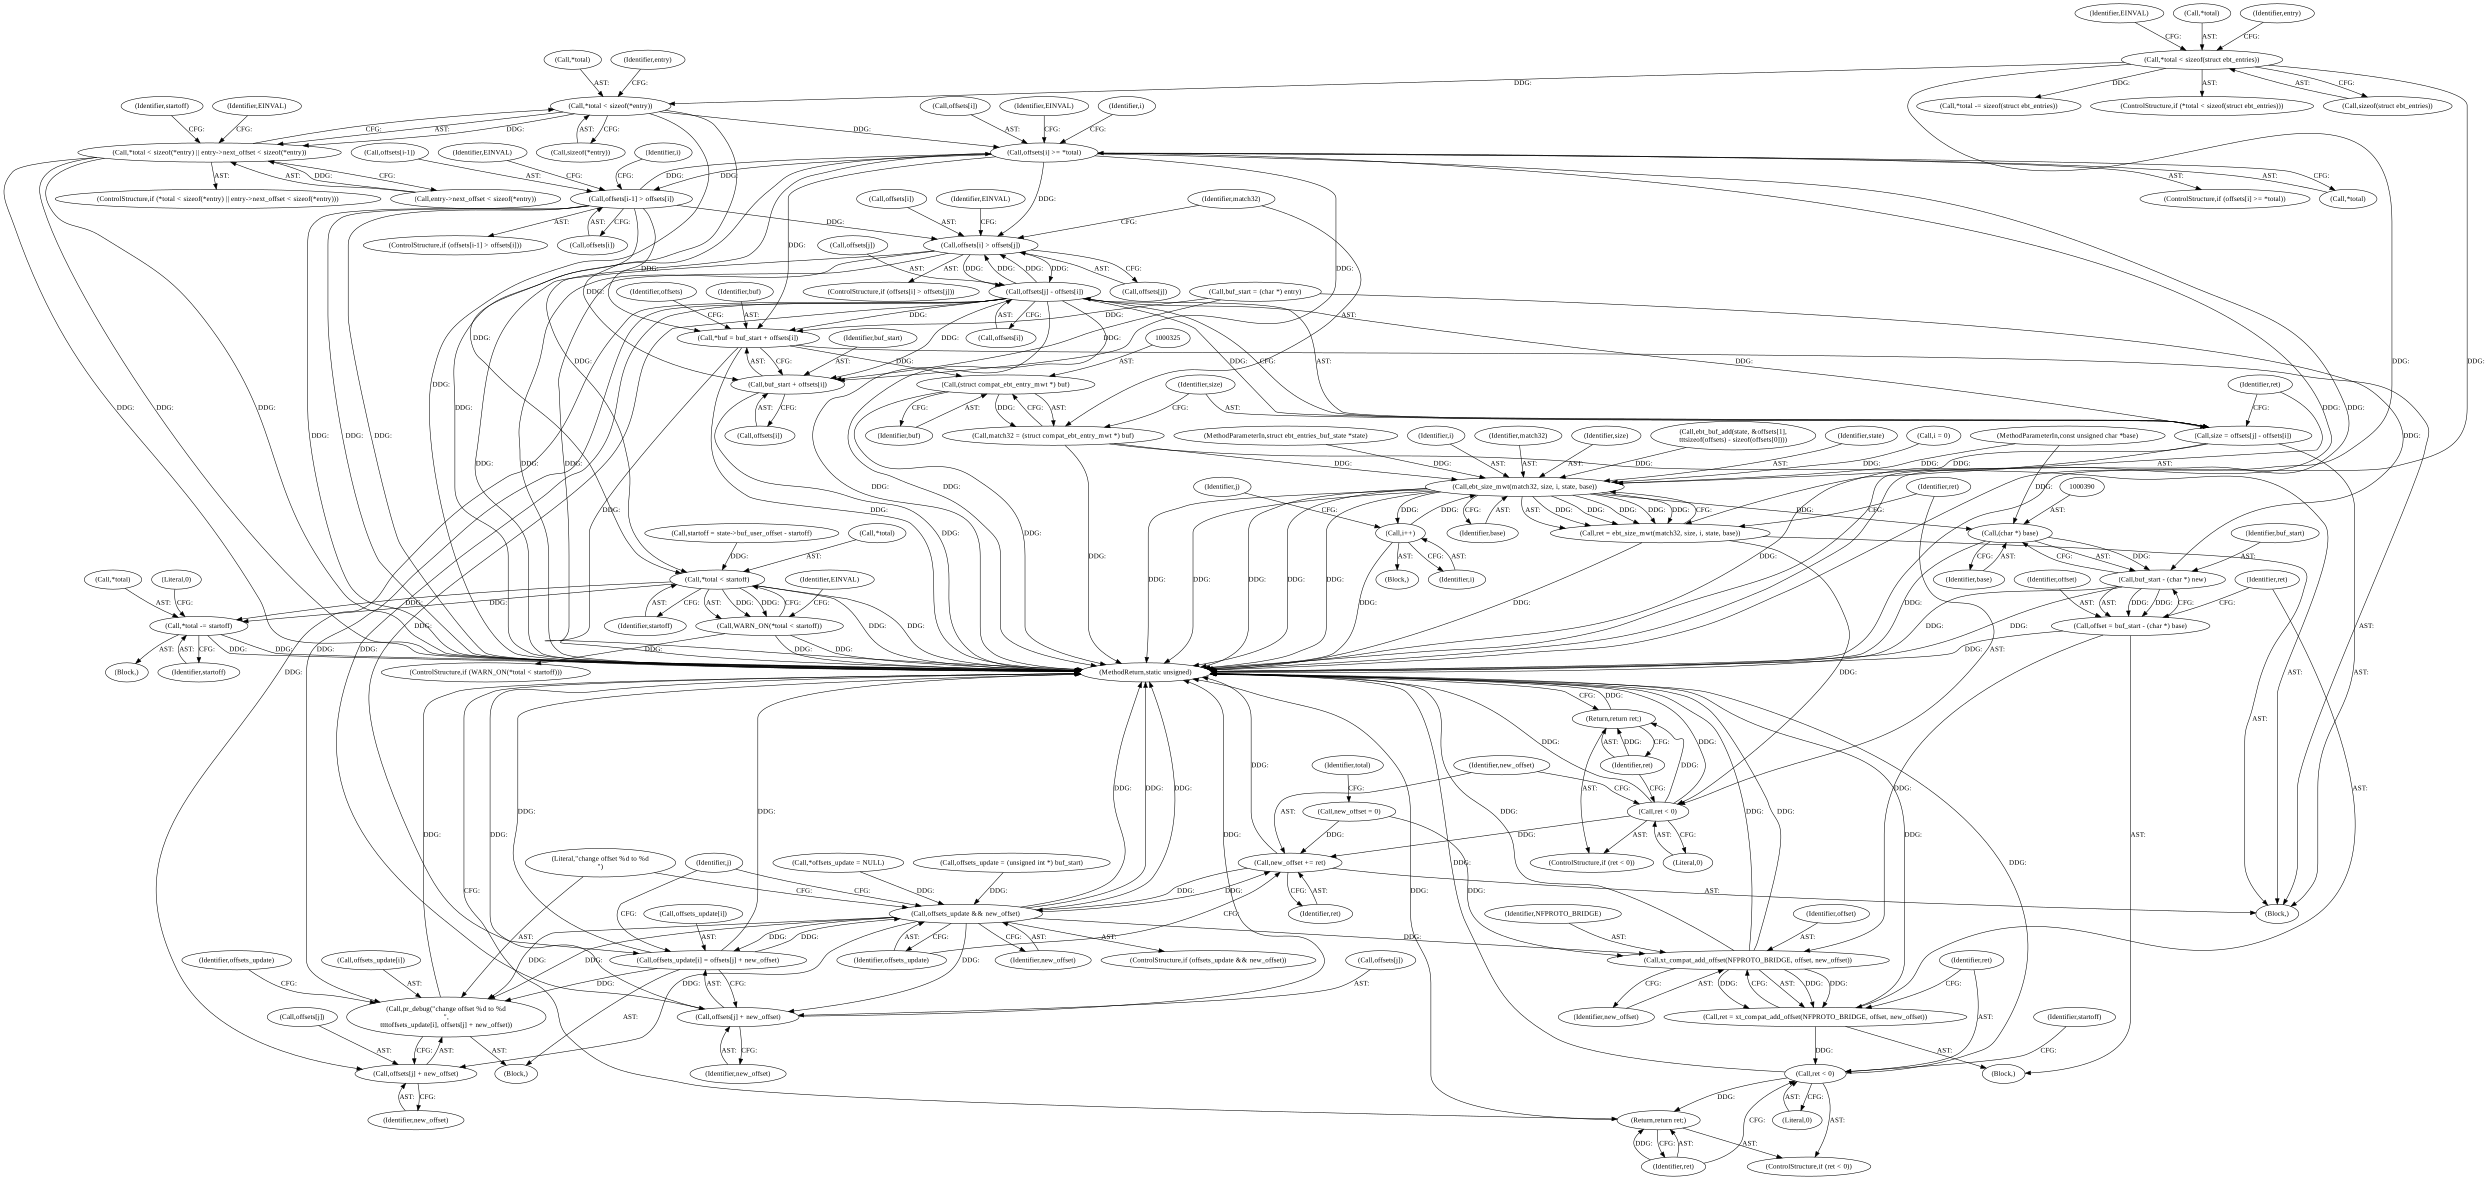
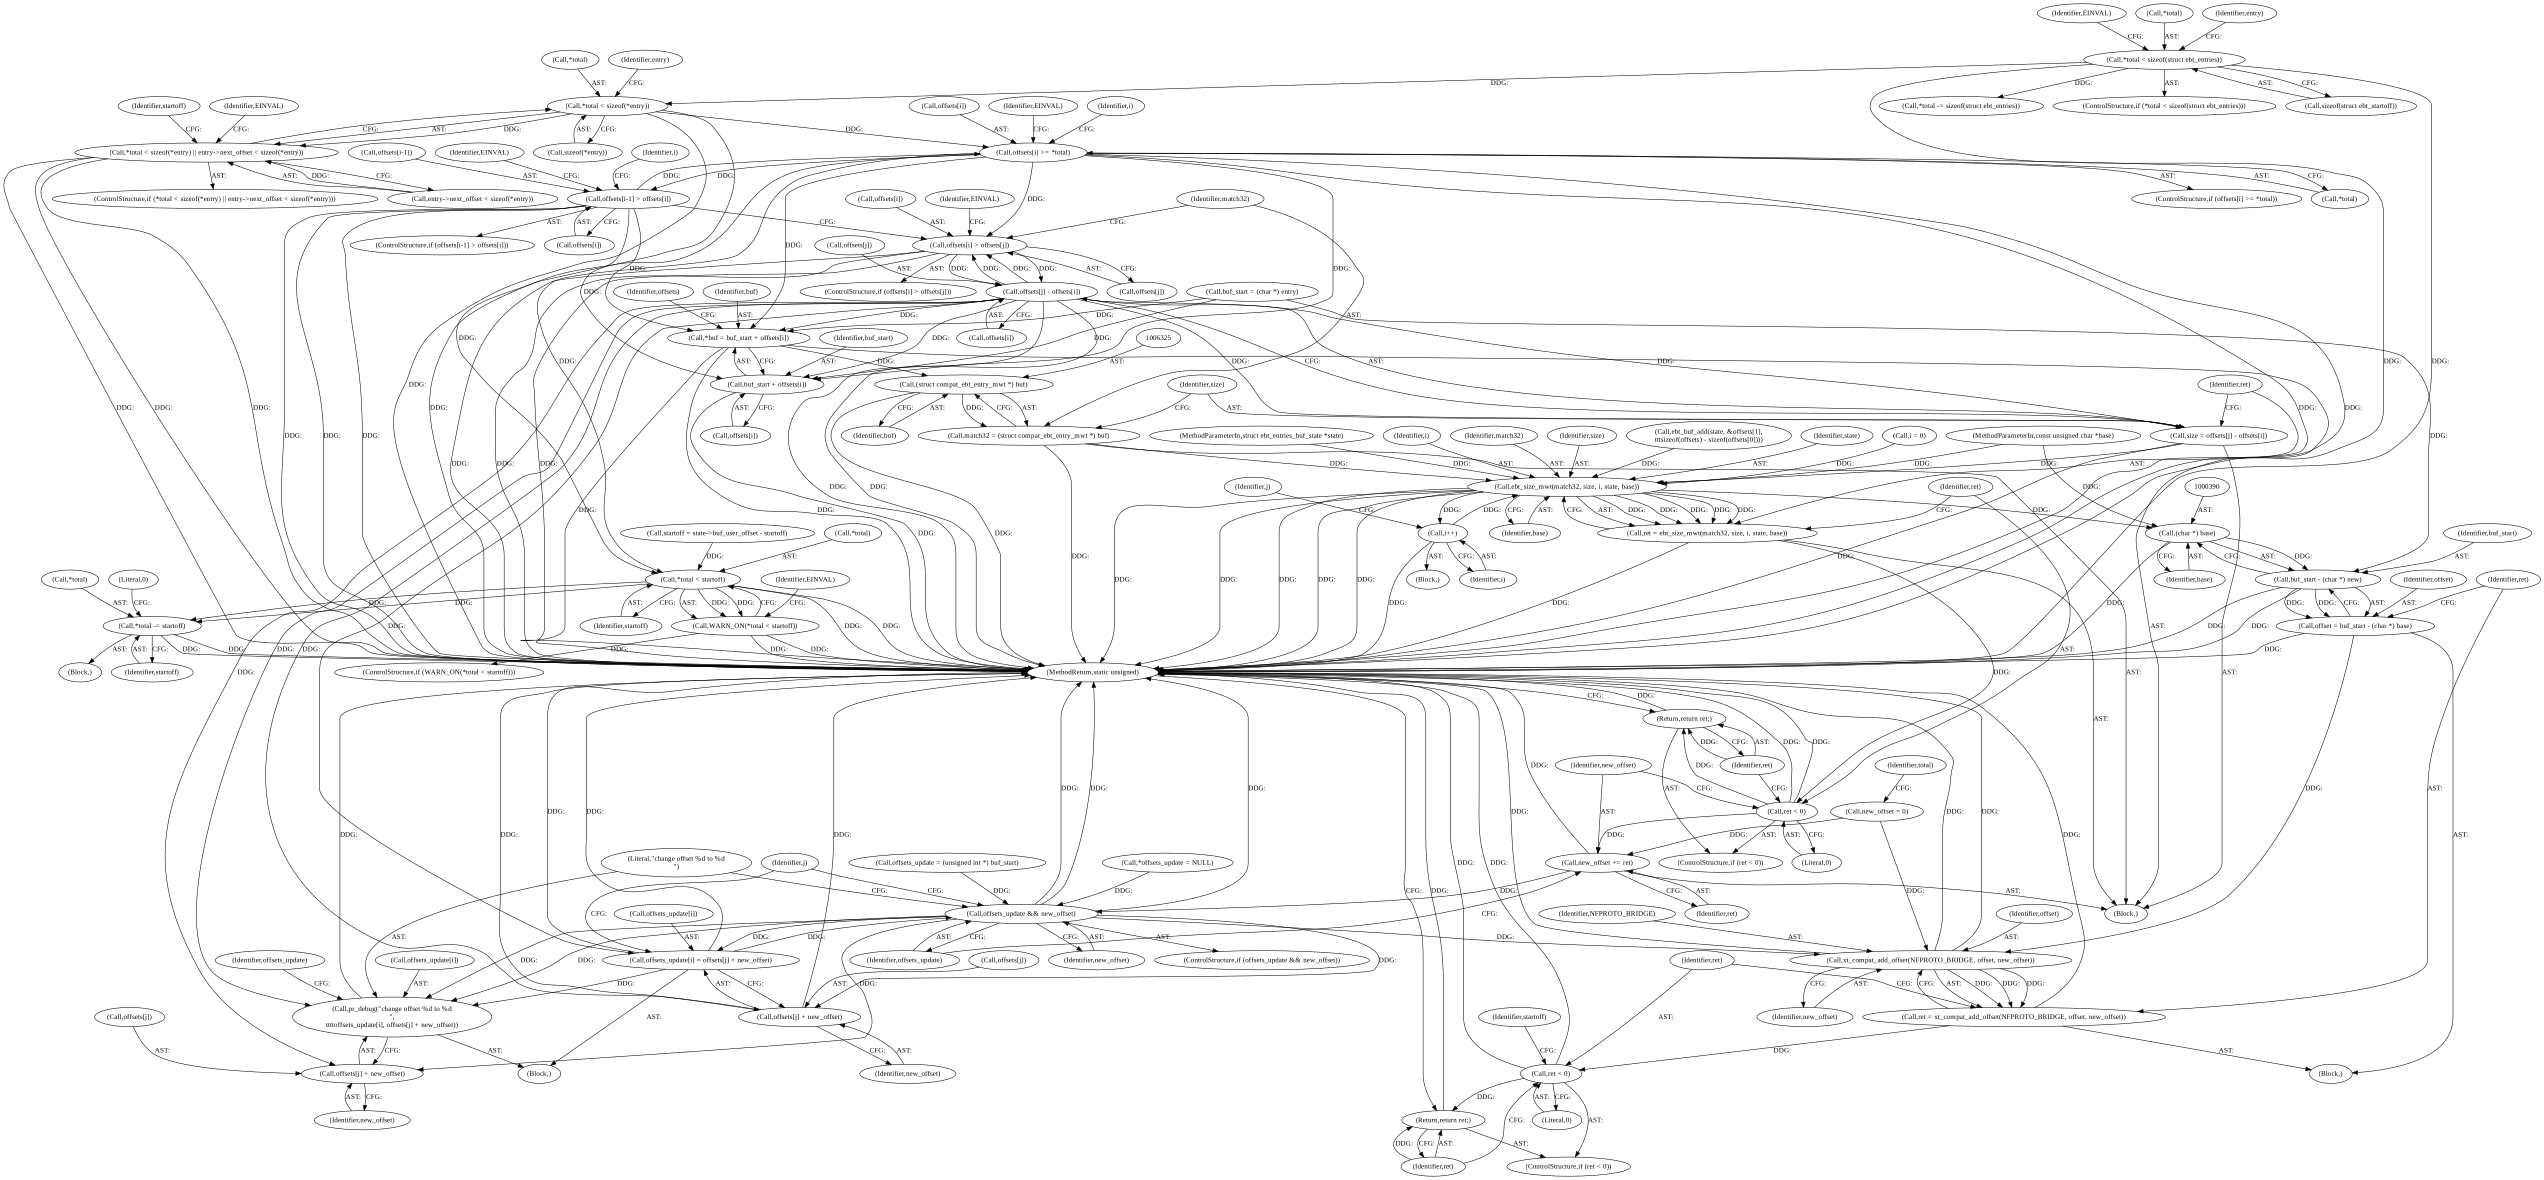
node "(Call,sizeof(struct ebt_entries))": label "(Call,sizeof(struct ebt_entries))" -> "(Call,sizeof(struct ebt_startoff))"
edge "(Call,offsets[i-1] > offsets[i])" -> "(Call,offsets[i] > offsets[j])": label "DDG: " -> "CFG: "
node "1000325": label "1000325" -> "1006325"
edge "(Call,offsets_update && new_offset)" -> "(Call,new_offset += ret)": removed, label "DDG:"
